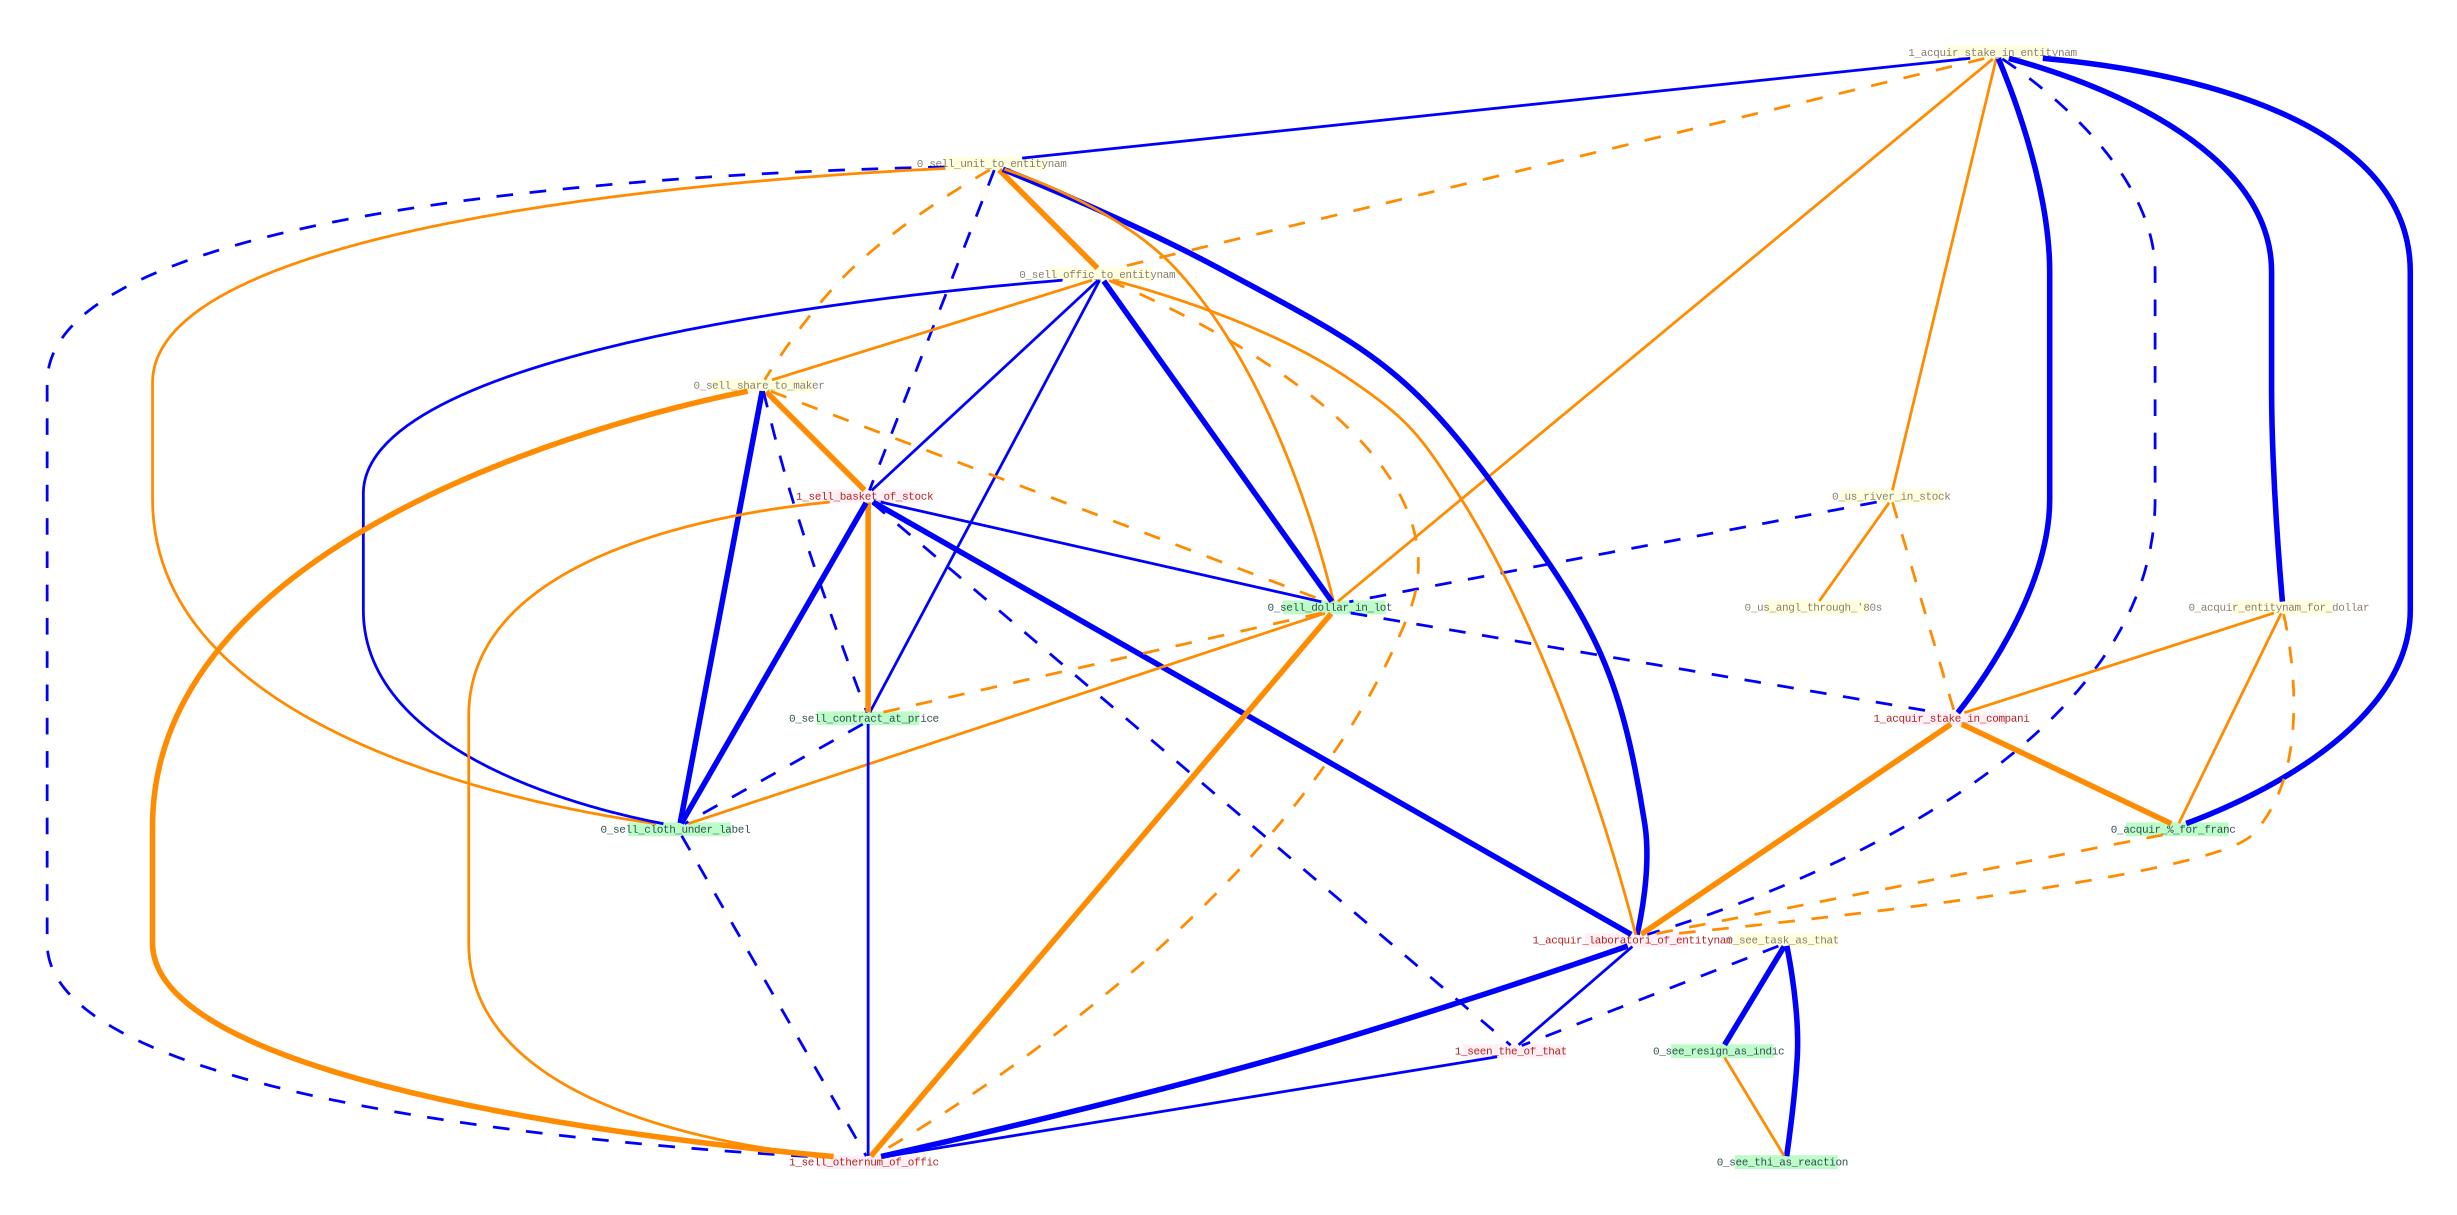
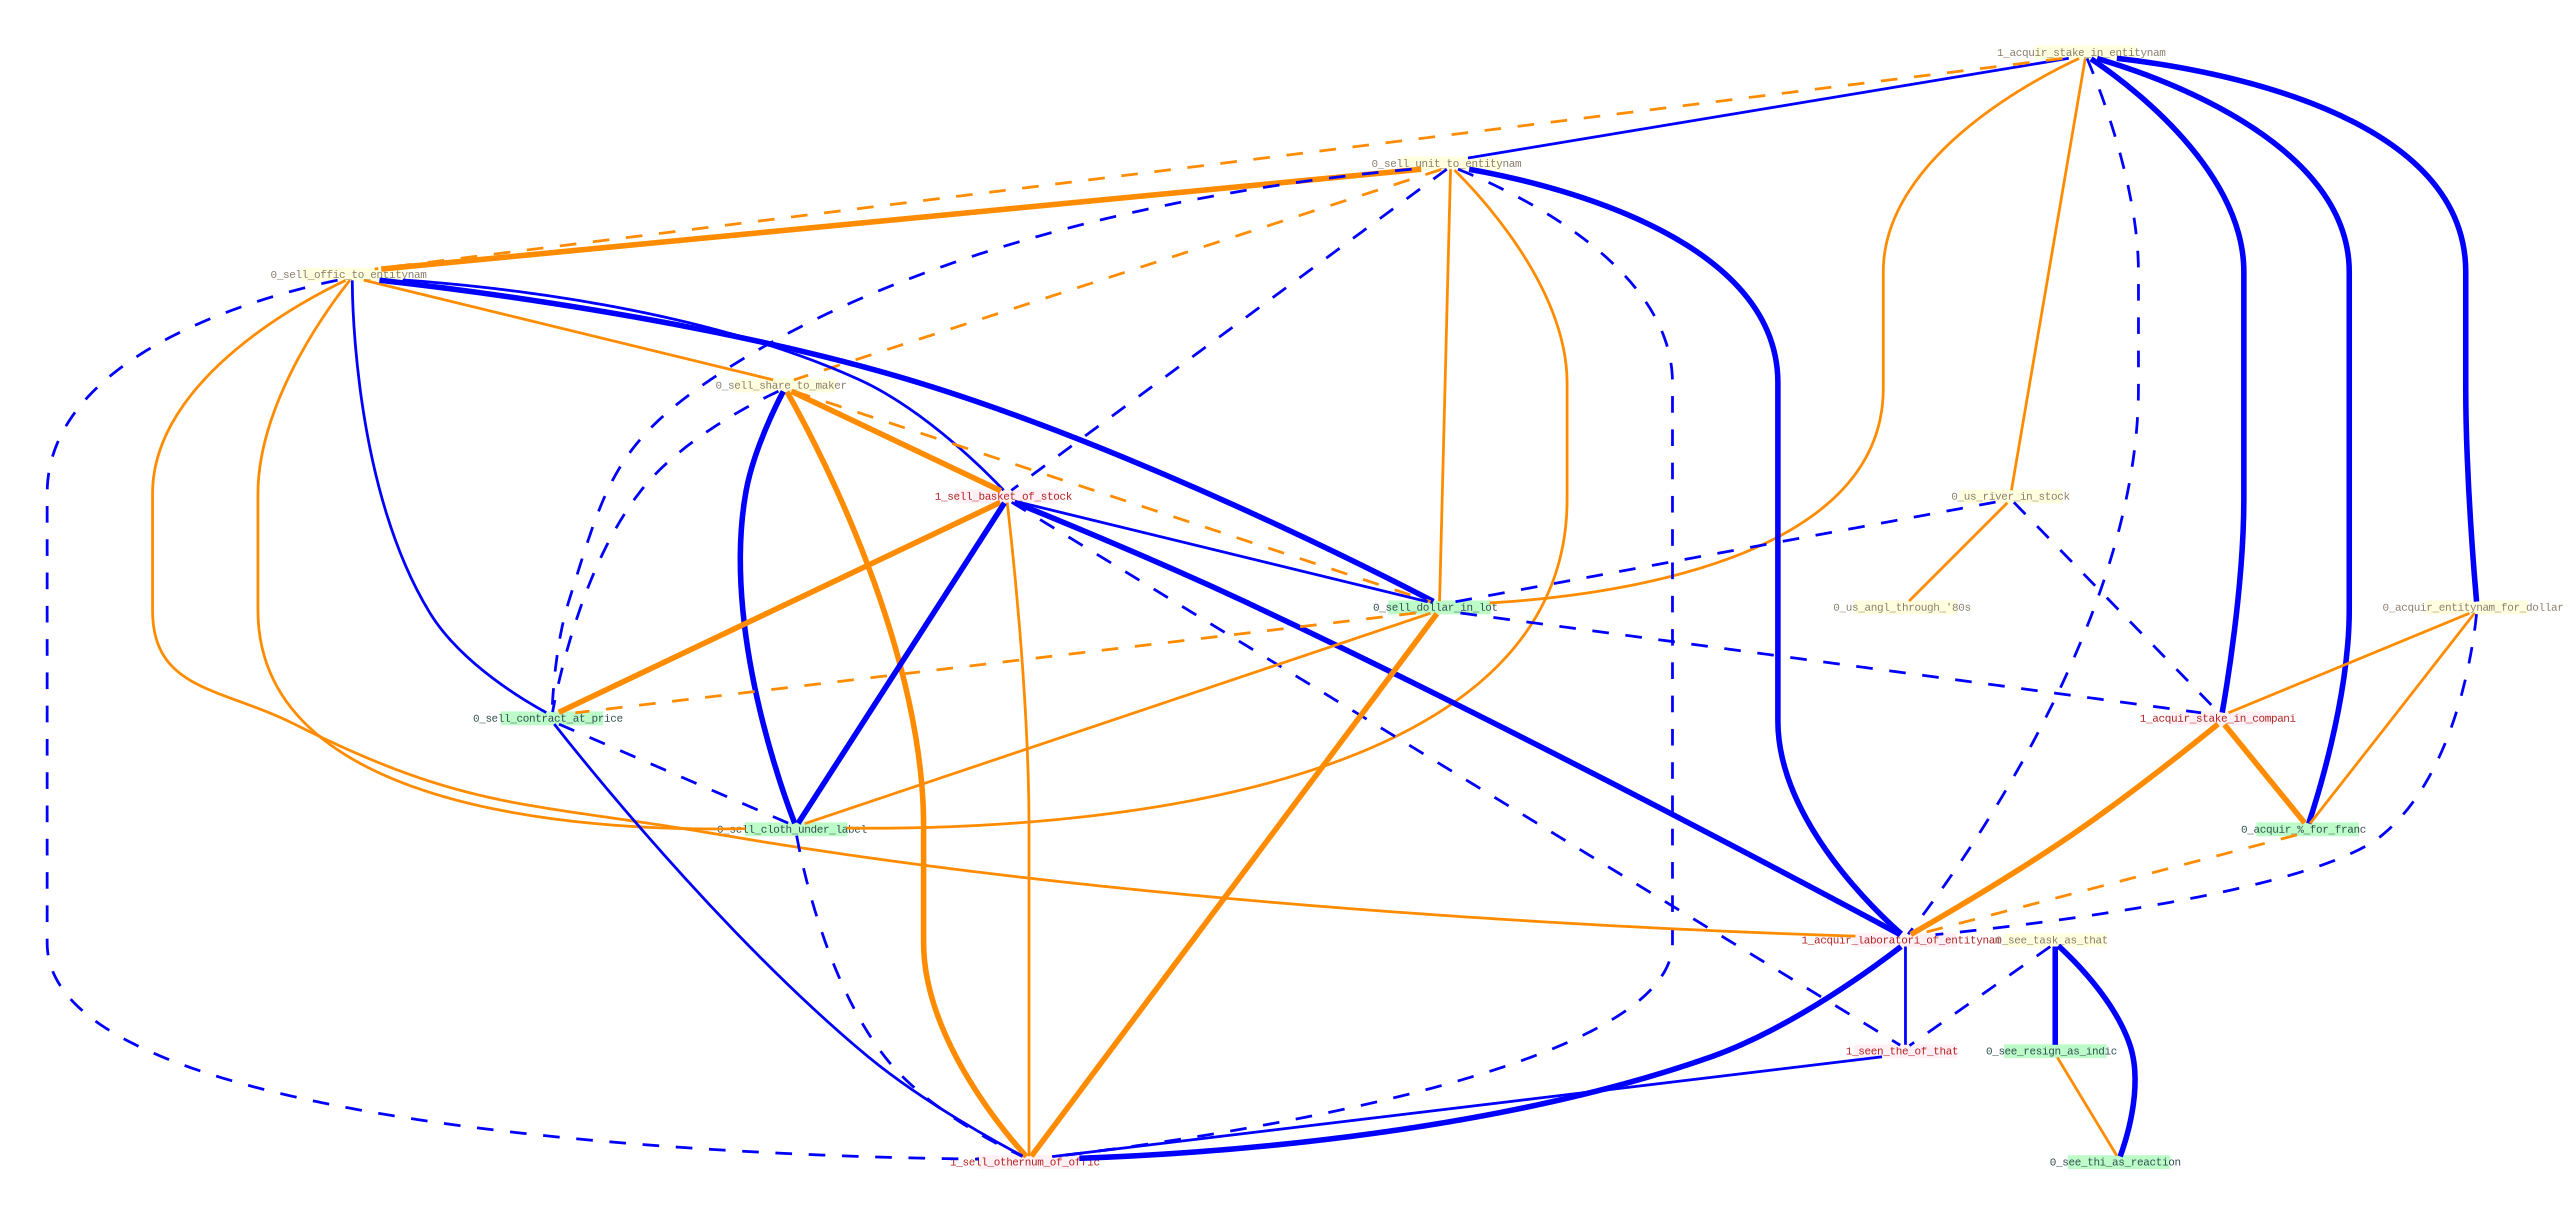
edge "0_sell_unit_to_entitynam" -- "0_sell_contract_at_price": added
edge "0_sell_offic_to_entitynam" -- "0_sell_cloth_under_label": color blue -> darkorange
edge "0_us_river_in_stock" -- "1_acquir_stake_in_compani": color darkorange -> blue
edge "0_sell_offic_to_entitynam" -- "1_sell_othernum_of_offic": color darkorange -> blue
edge "0_acquir_entitynam_for_dollar" -- "1_acquir_laboratori_of_entitynam": color darkorange -> blue
